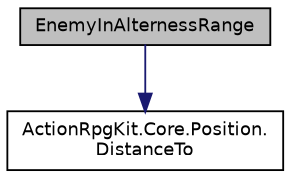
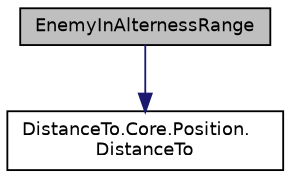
node "ActionRpgKit.Core.Position. DistanceTo": label "ActionRpgKit.Core.Position. DistanceTo" -> "DistanceTo.Core.Position. DistanceTo"
